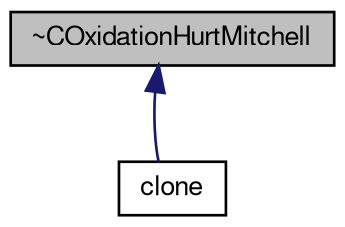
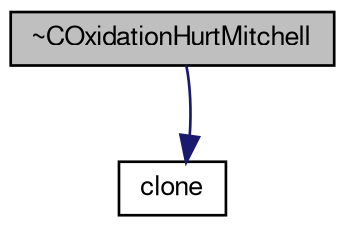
edge "clone" -> "~COxidationHurtMitchell": reversed
